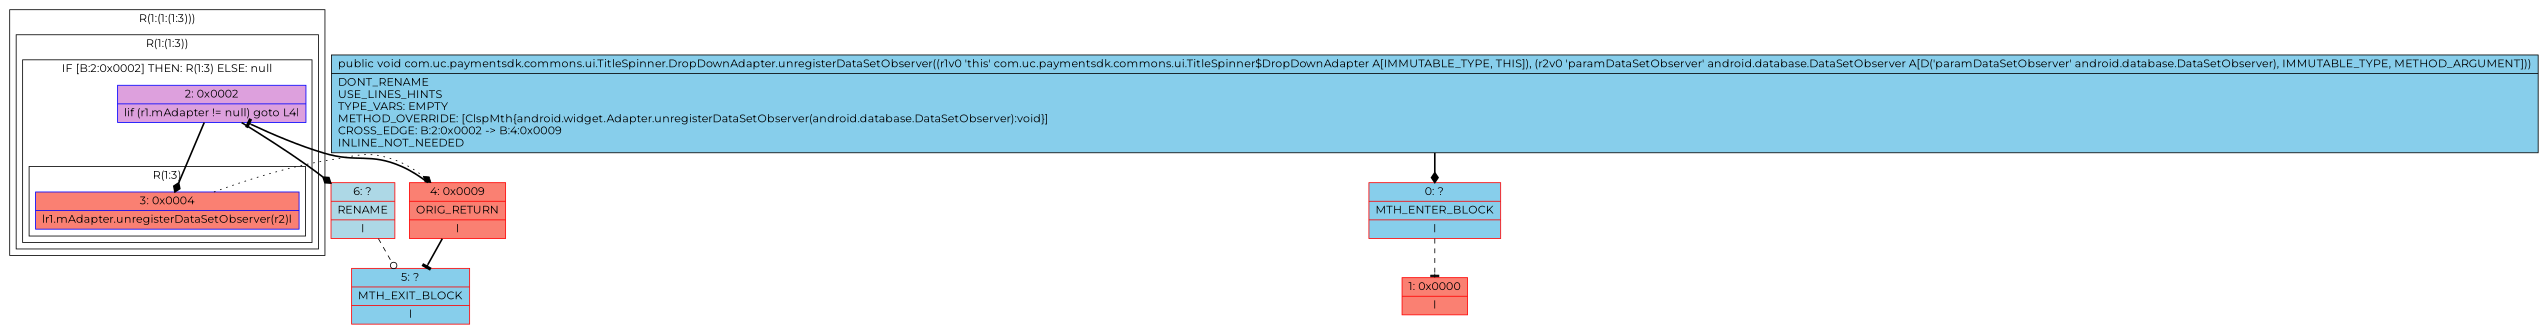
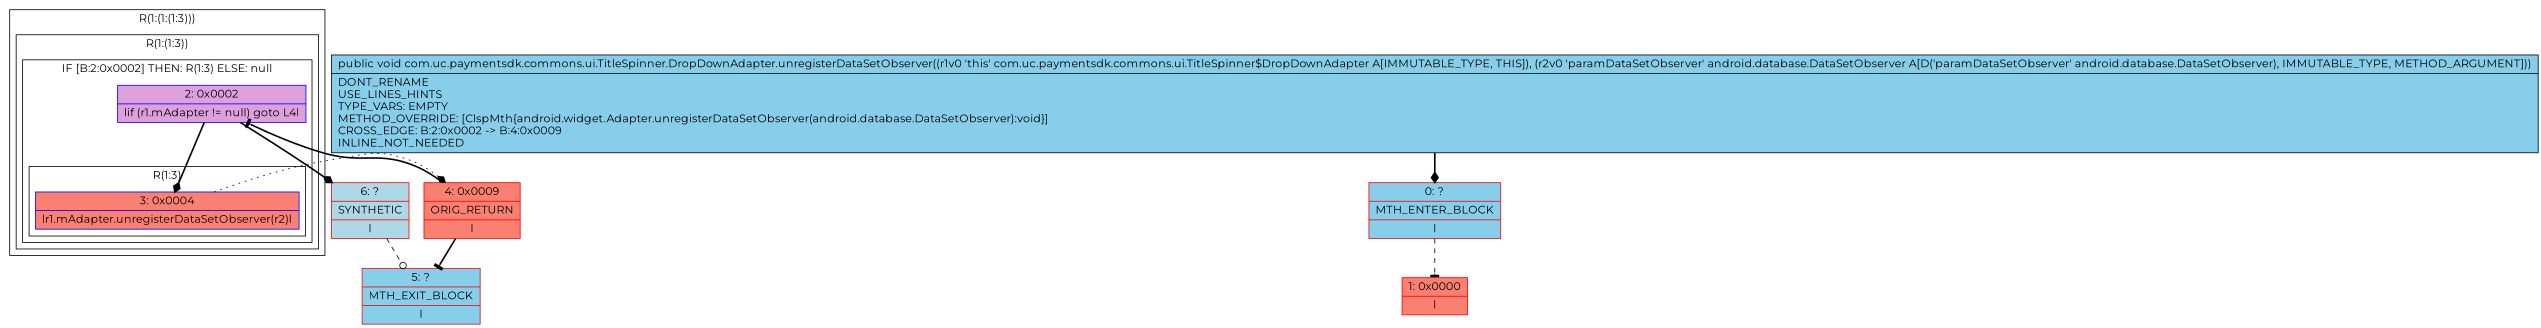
node "6: ?": text "RENAME" -> "SYNTHETIC"
